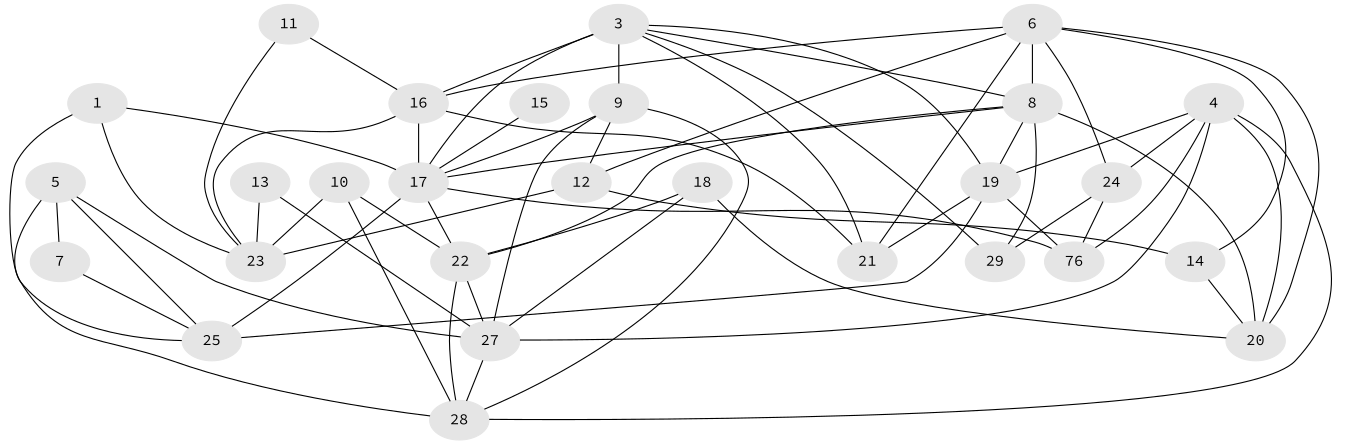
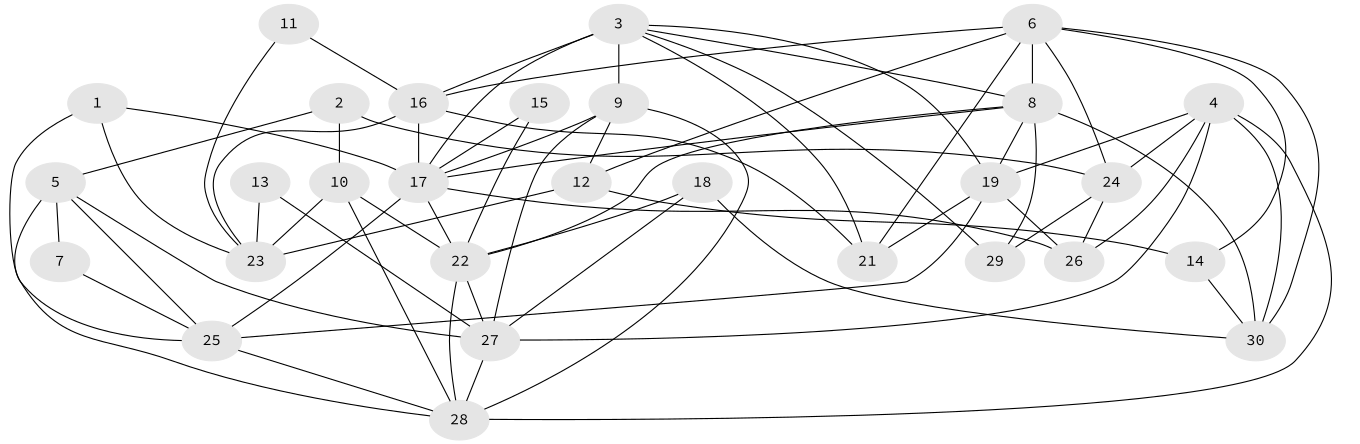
node "2": added
edge "15" -- "22": added
node "76": label "76" -> "26"
node "20": label "20" -> "30"
edge "25" -- "28": added
